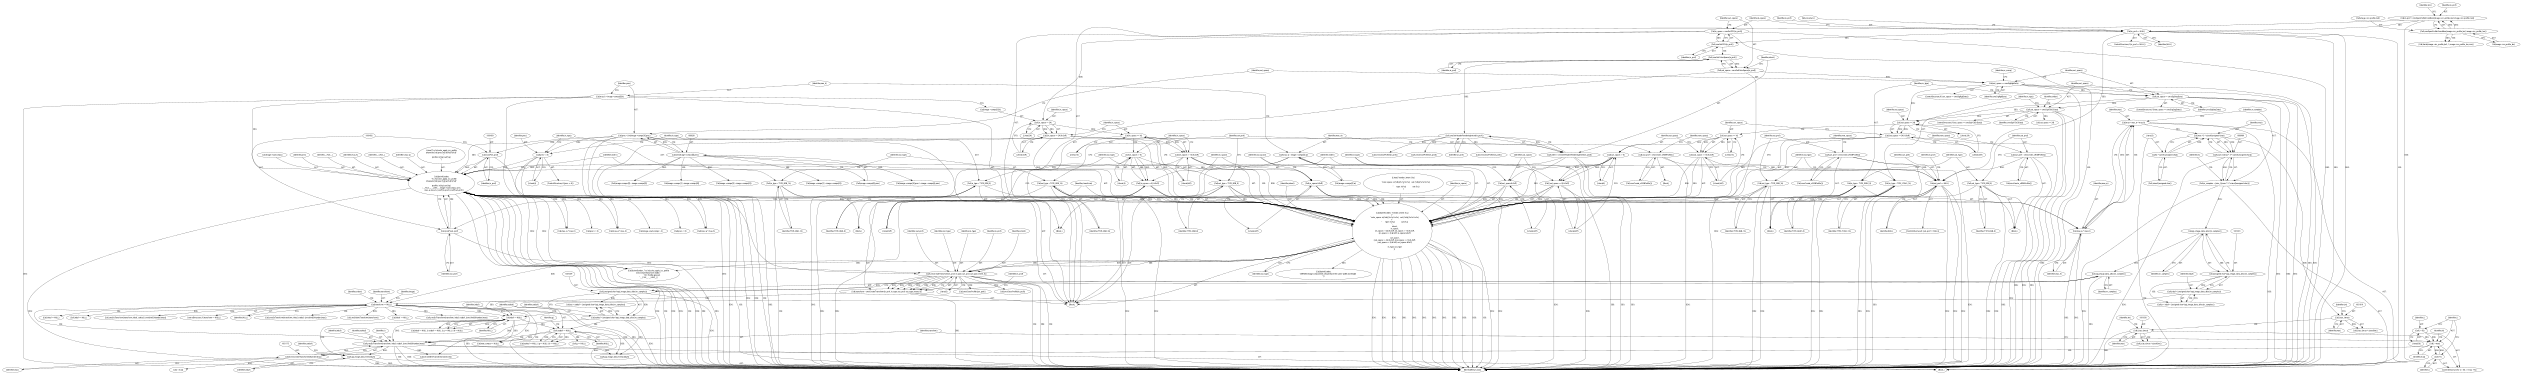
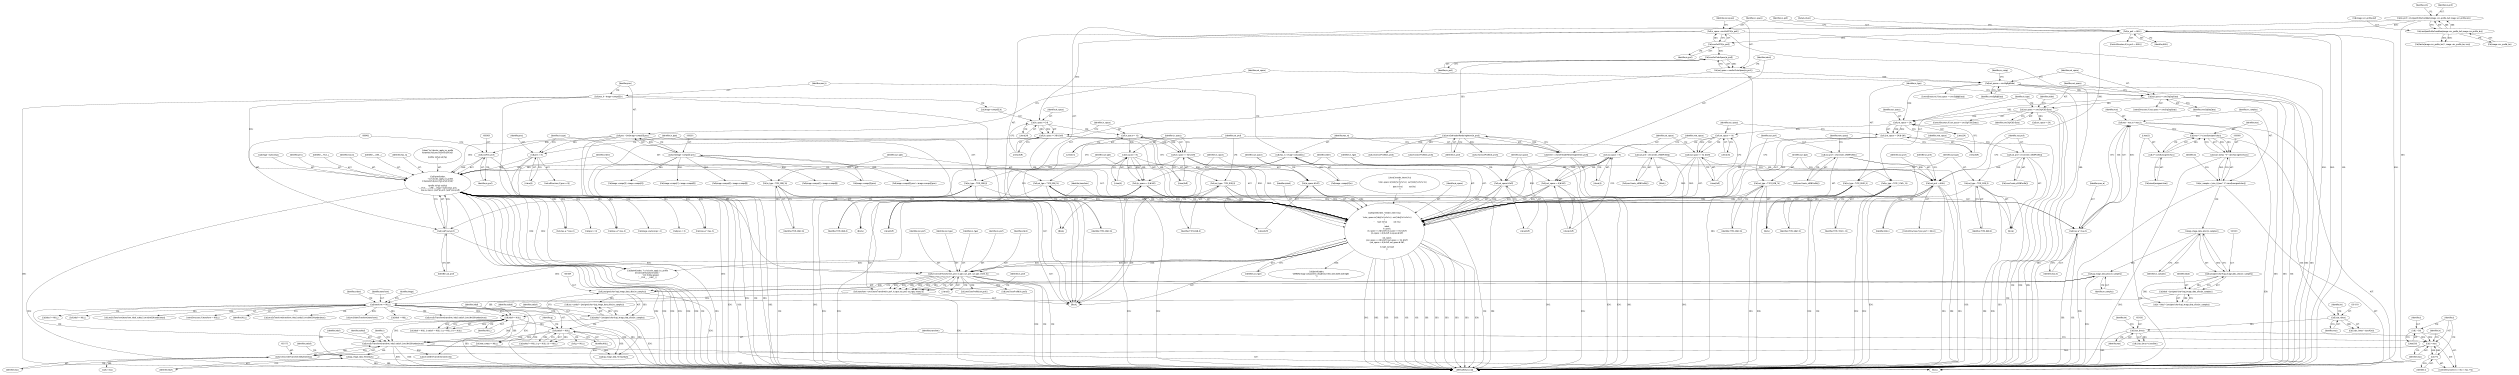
node "(ControlStructure,if (have_space == cmsSigGrayData))": label "(ControlStructure,if (have_space == cmsSigGrayData))" -> "(ControlStructure,if (out_space == cmsSigGrayData))"
